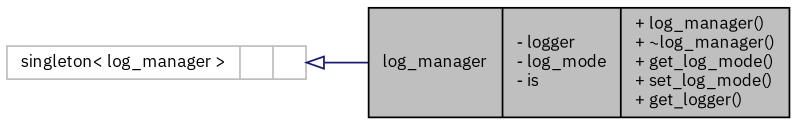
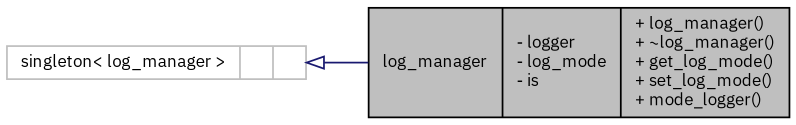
node "log_manager": text "+ get_logger()" -> "+ mode_logger()"
